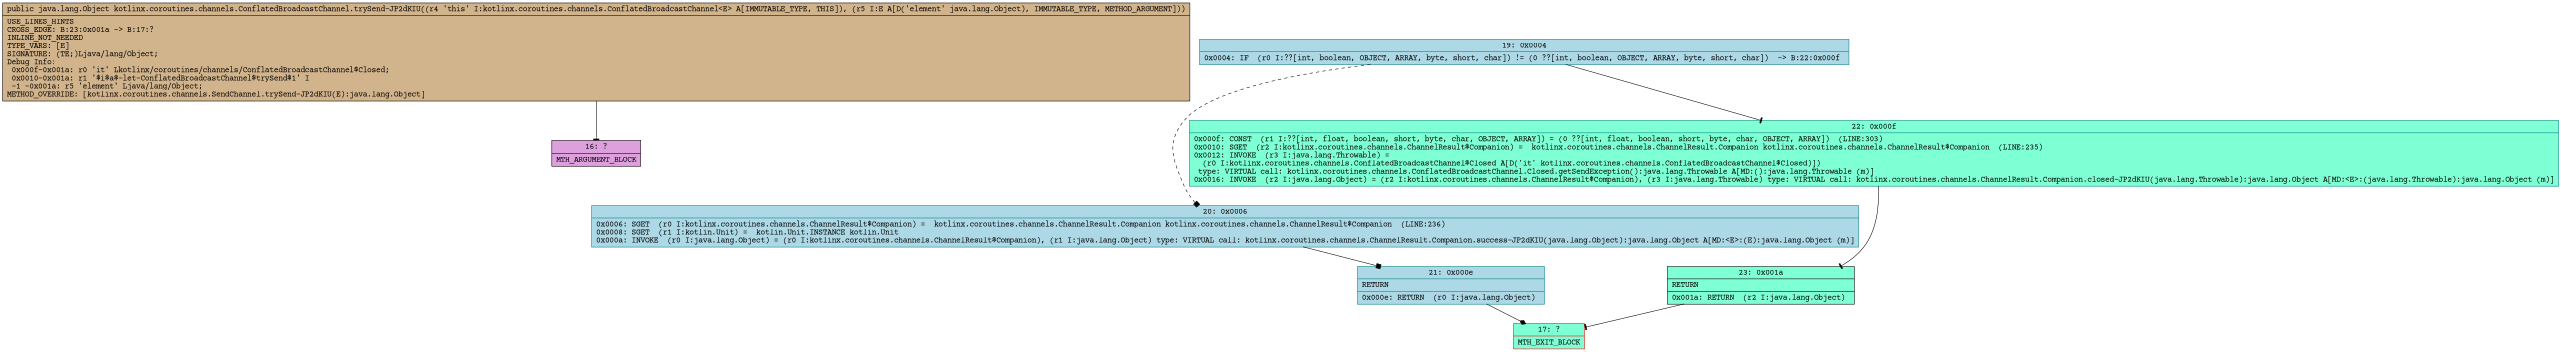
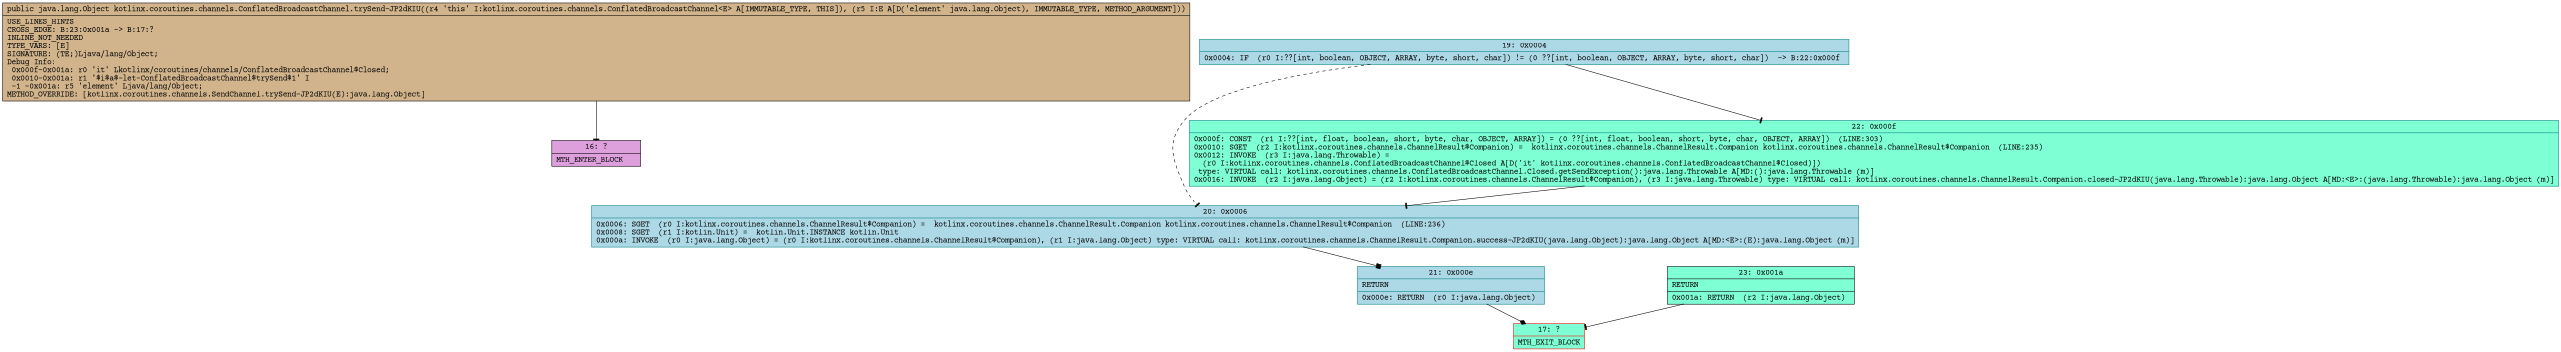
edge "19: 0x0004" -> "20: 0x0006": arrowhead box -> tee
node "16: ?": text "MTH_ARGUMENT_BLOCK" -> "MTH_ENTER_BLOCK"
edge "22: 0x000f" -> "23: 0x001a": now "22: 0x000f" -> "20: 0x0006"
